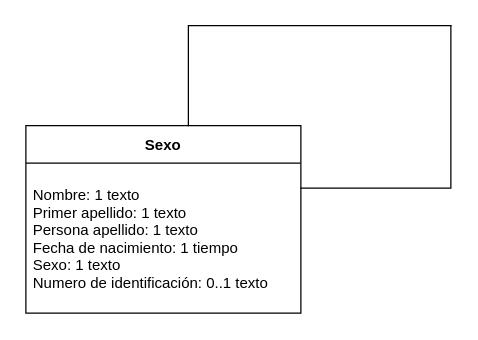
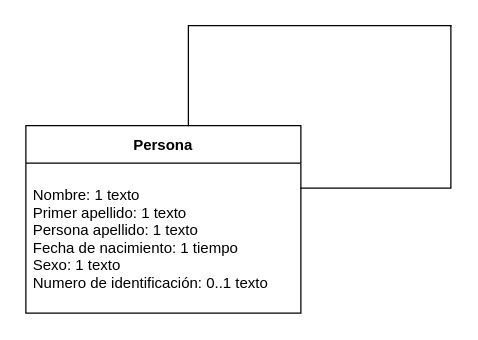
node "Sexo": label "Sexo" -> "Persona"
